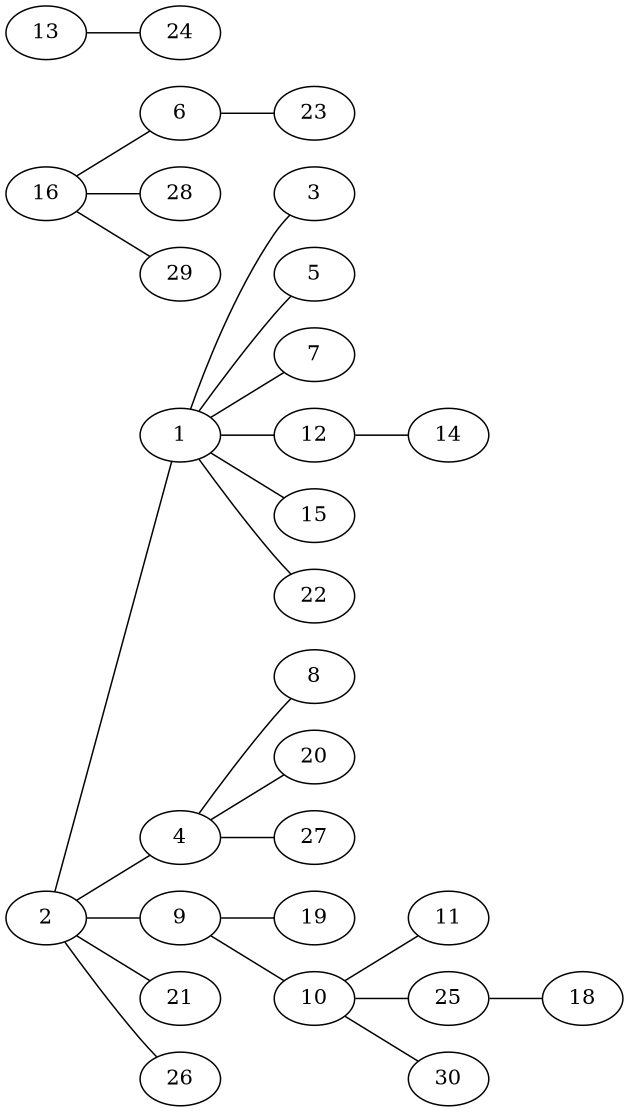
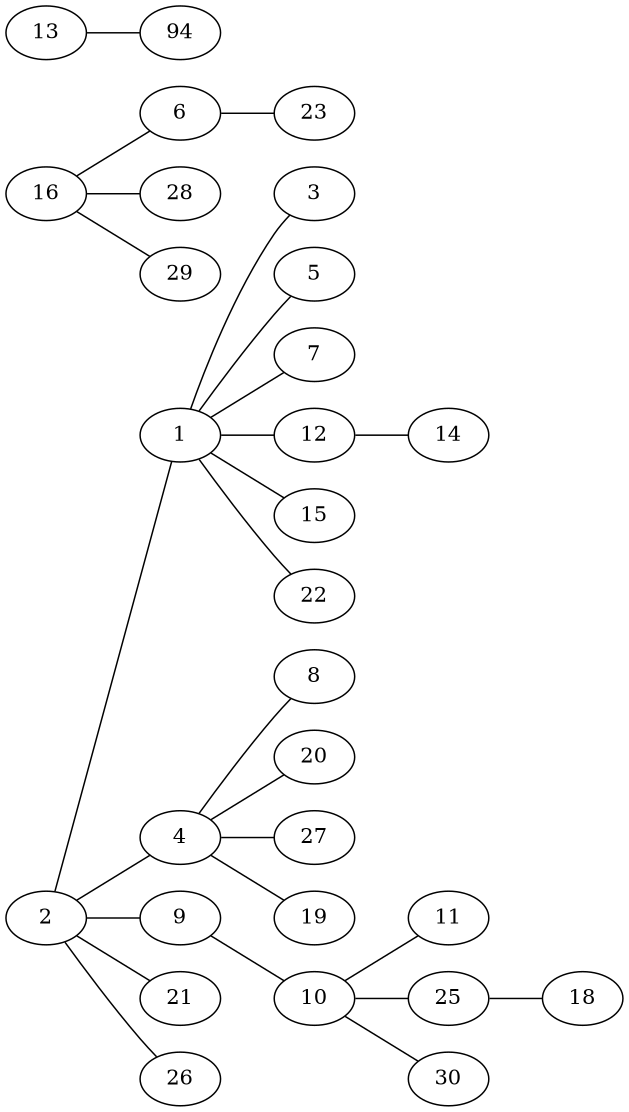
node "24": label "24" -> "94"
edge "9" -- "19": now "4" -- "19"
